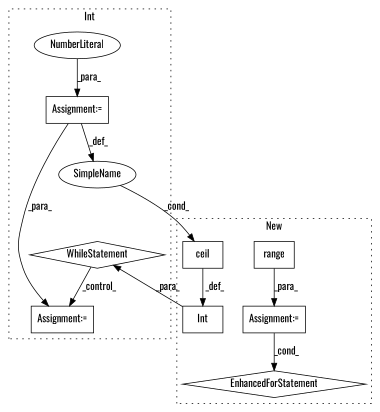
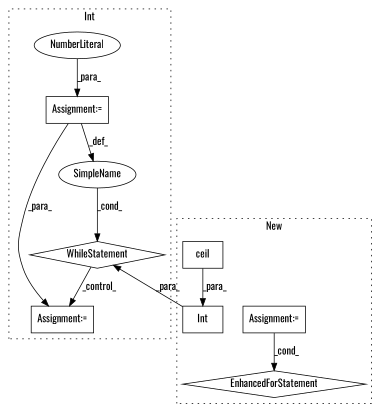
edge "SimpleName" -> "ceil": now "SimpleName" -> "WhileStatement"
node "range": removed
edge "ceil" -> "Int": label "_def_" -> "_para_"
